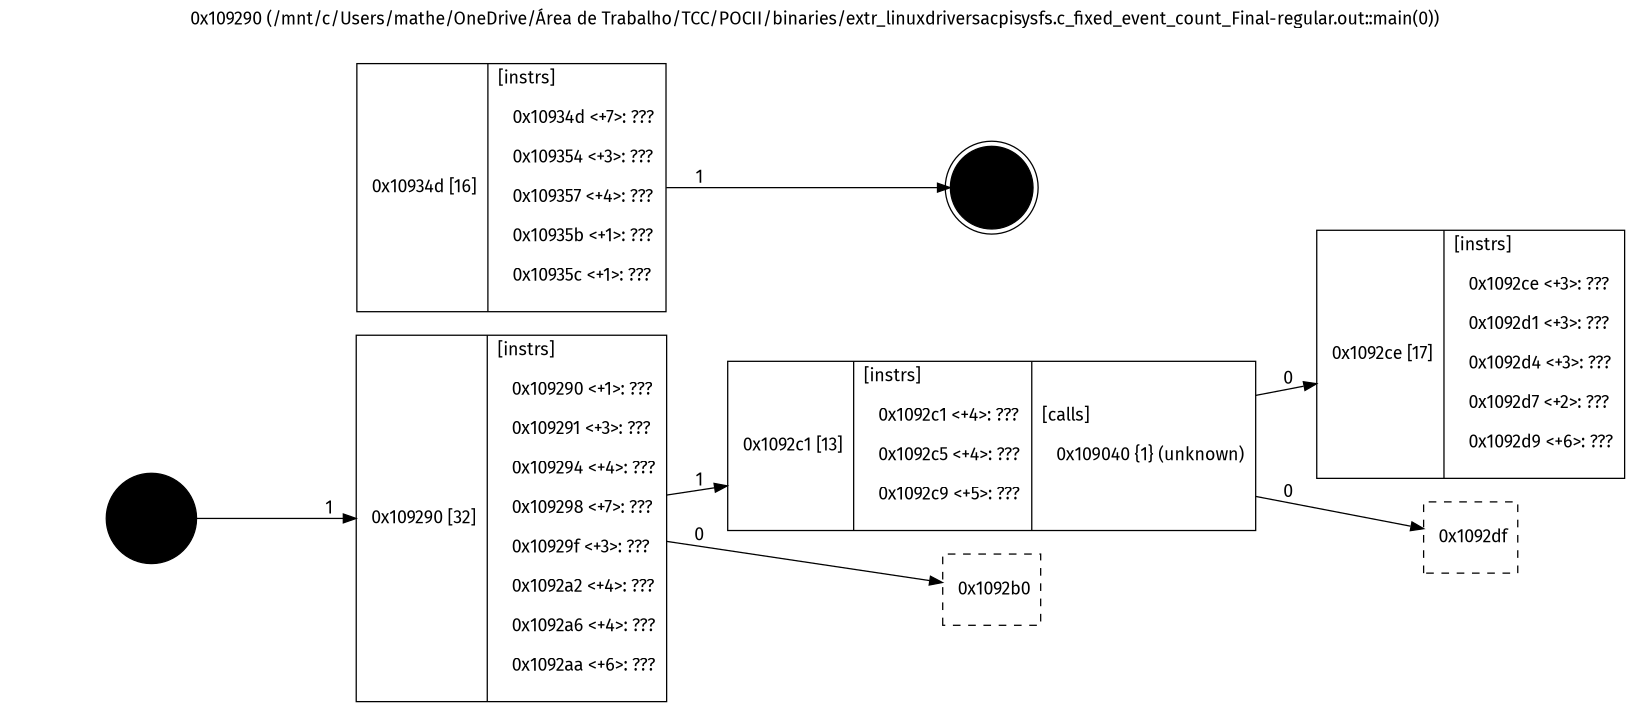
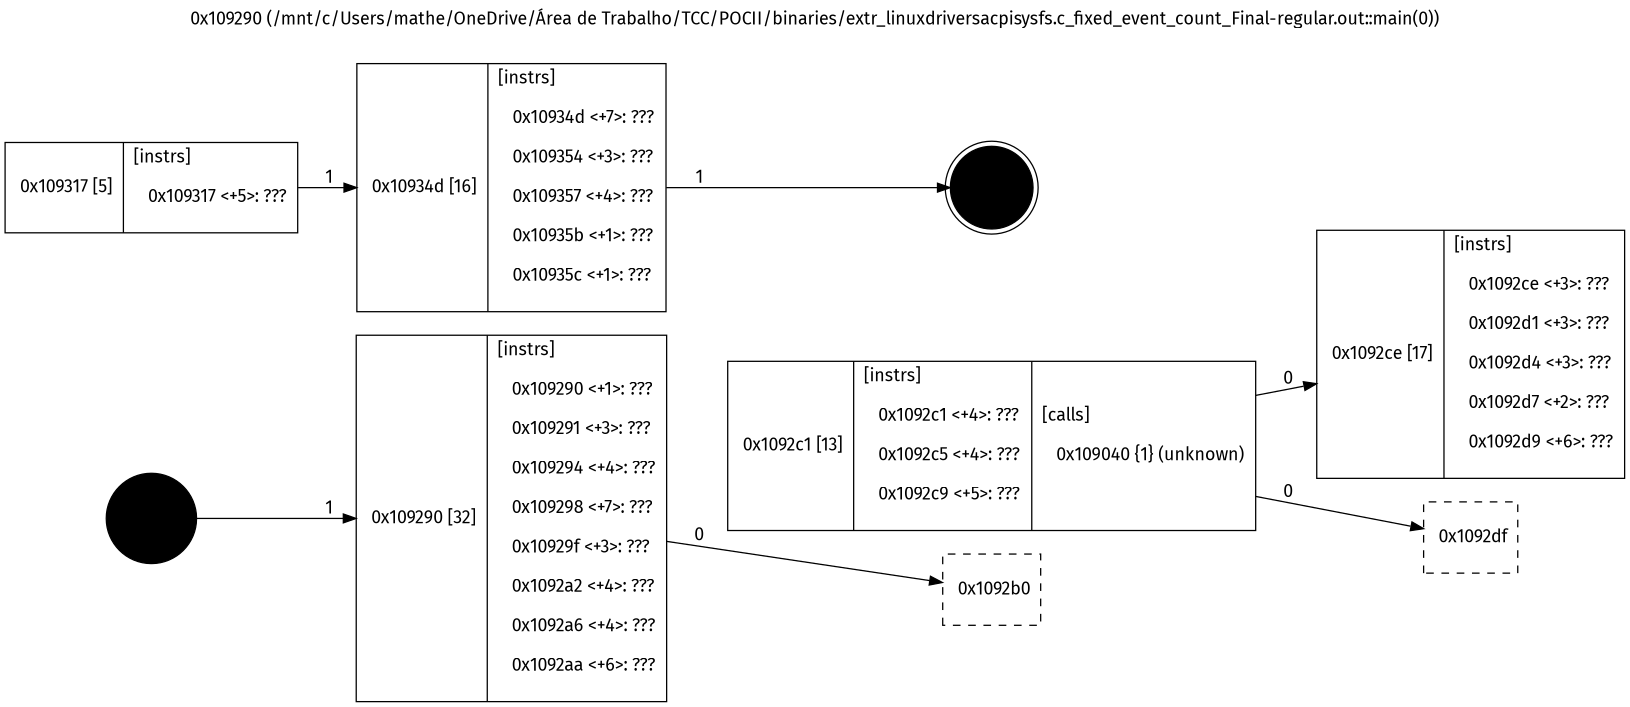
node "0x109317 [5]": added
edge "0x109290 [32]" -> "0x1092c1 [13]": removed, label "1"
